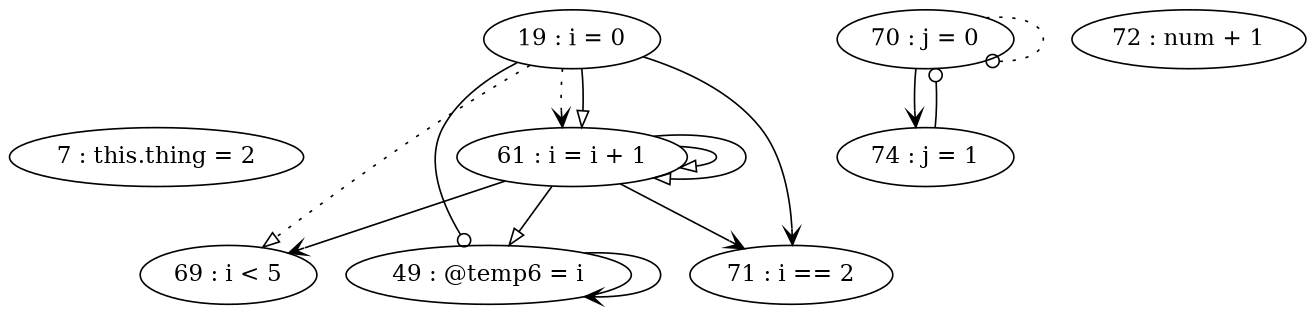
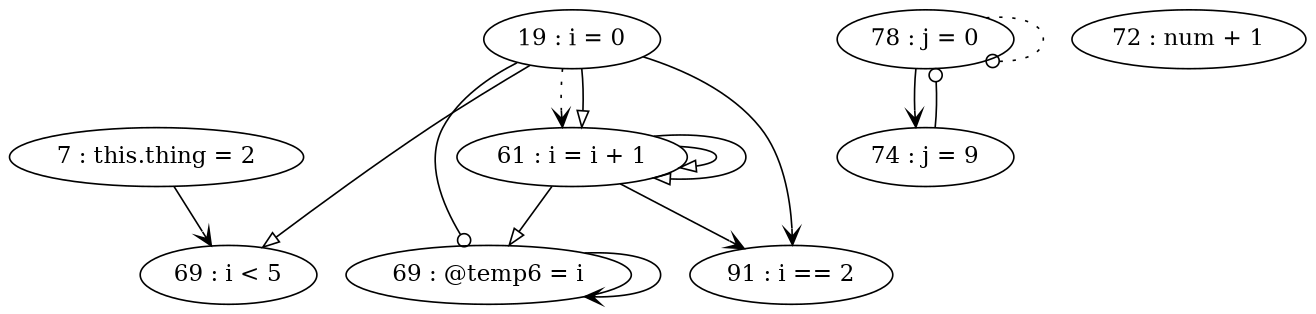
node "70 : j = 0": label "70 : j = 0" -> "78 : j = 0"
edge "19 : i = 0" -> "69 : i < 5": style dotted -> solid
node "74 : j = 1": label "74 : j = 1" -> "74 : j = 9"
edge "61 : i = i + 1" -> "69 : i < 5": now "7 : this.thing = 2" -> "69 : i < 5"
node "49 : @temp6 = i": label "49 : @temp6 = i" -> "69 : @temp6 = i"
node "71 : i == 2": label "71 : i == 2" -> "91 : i == 2"
